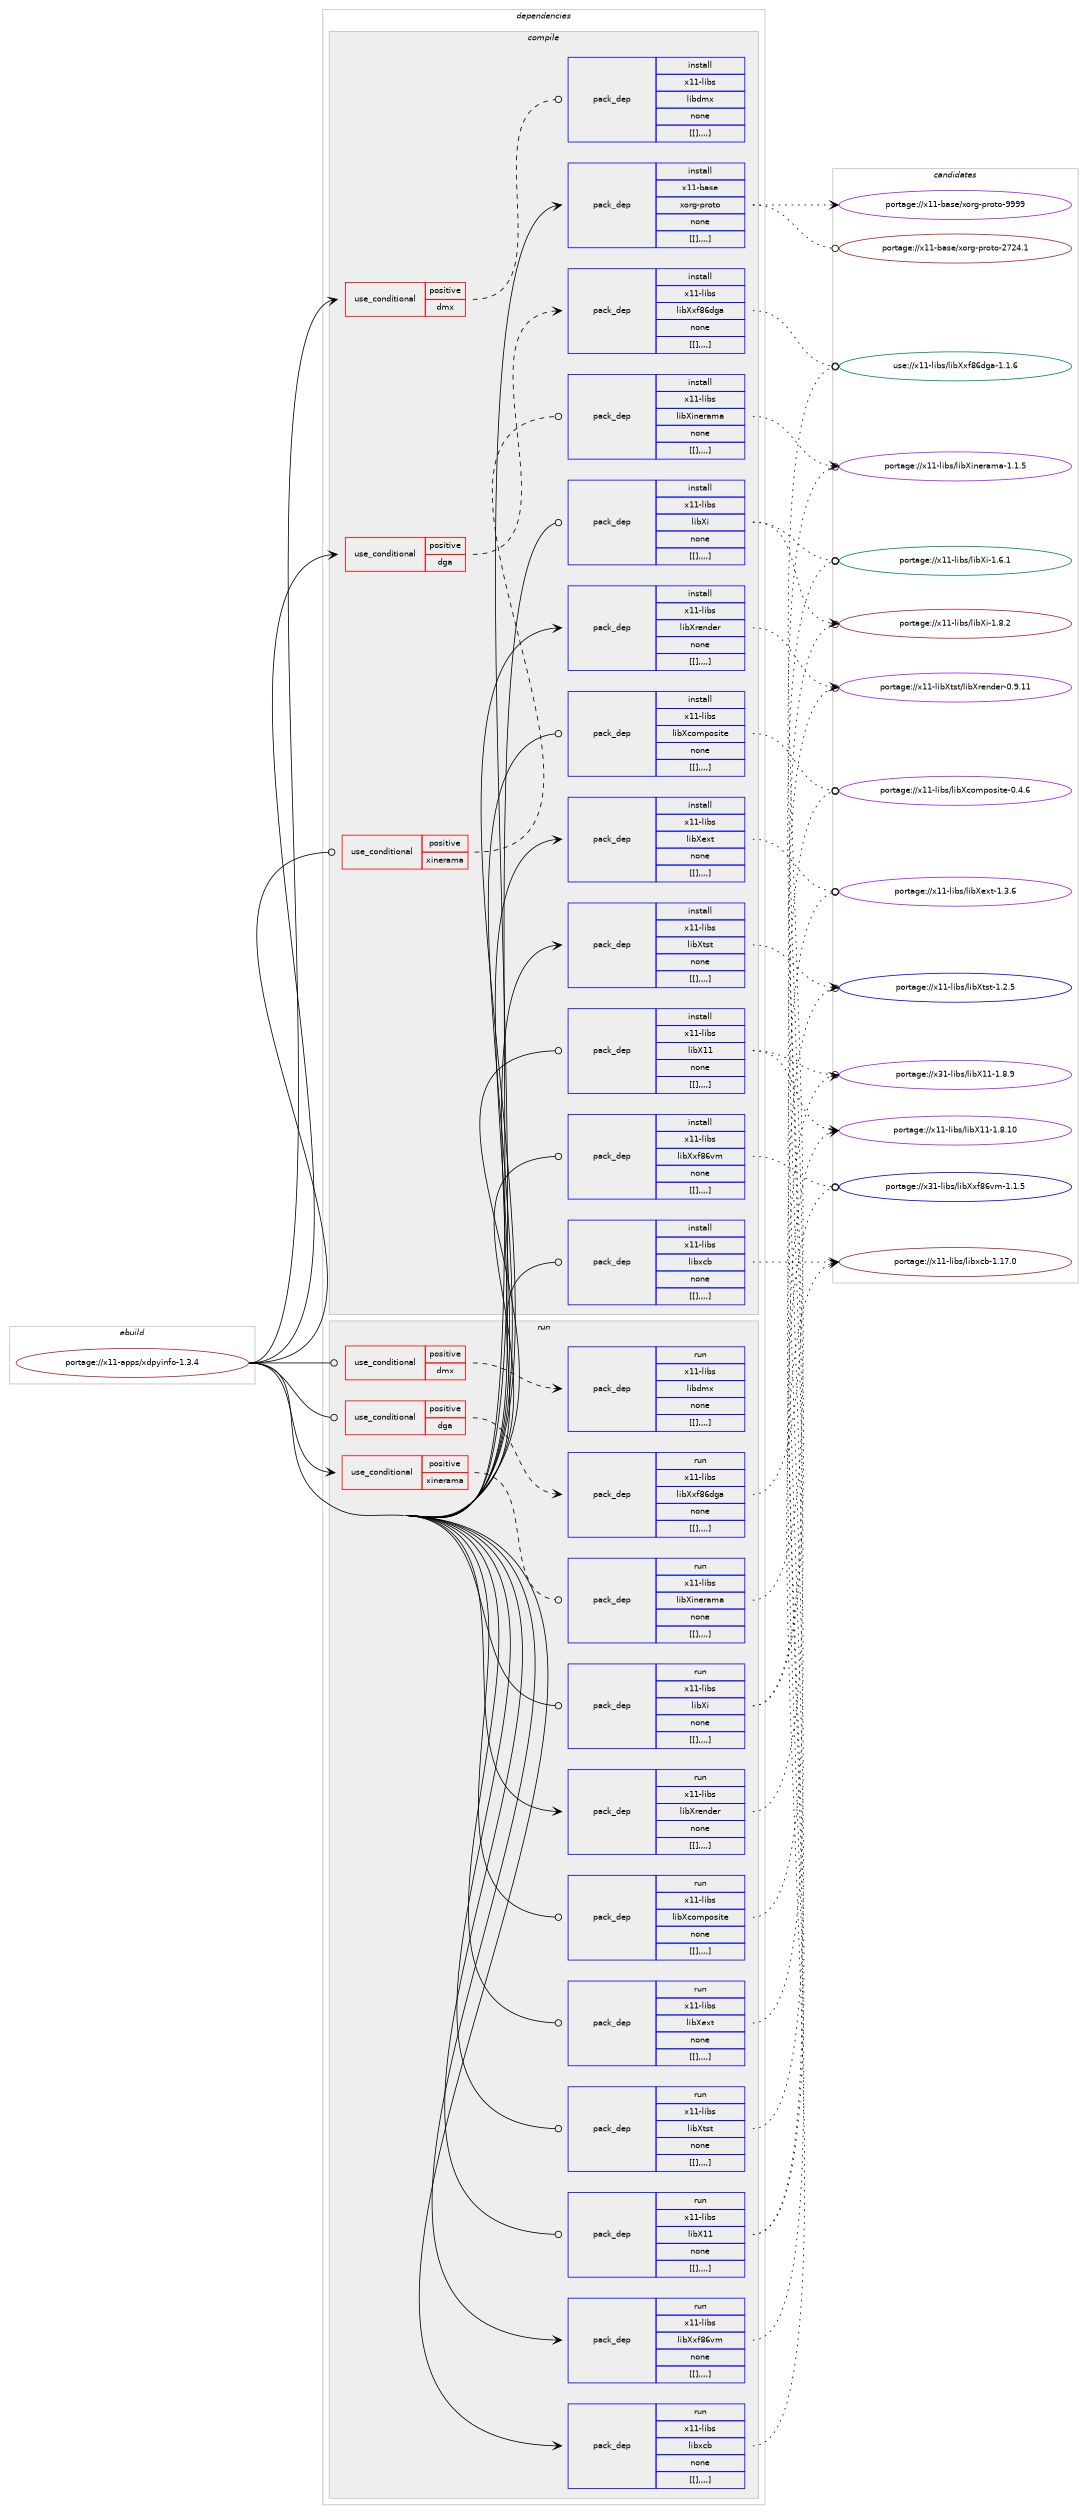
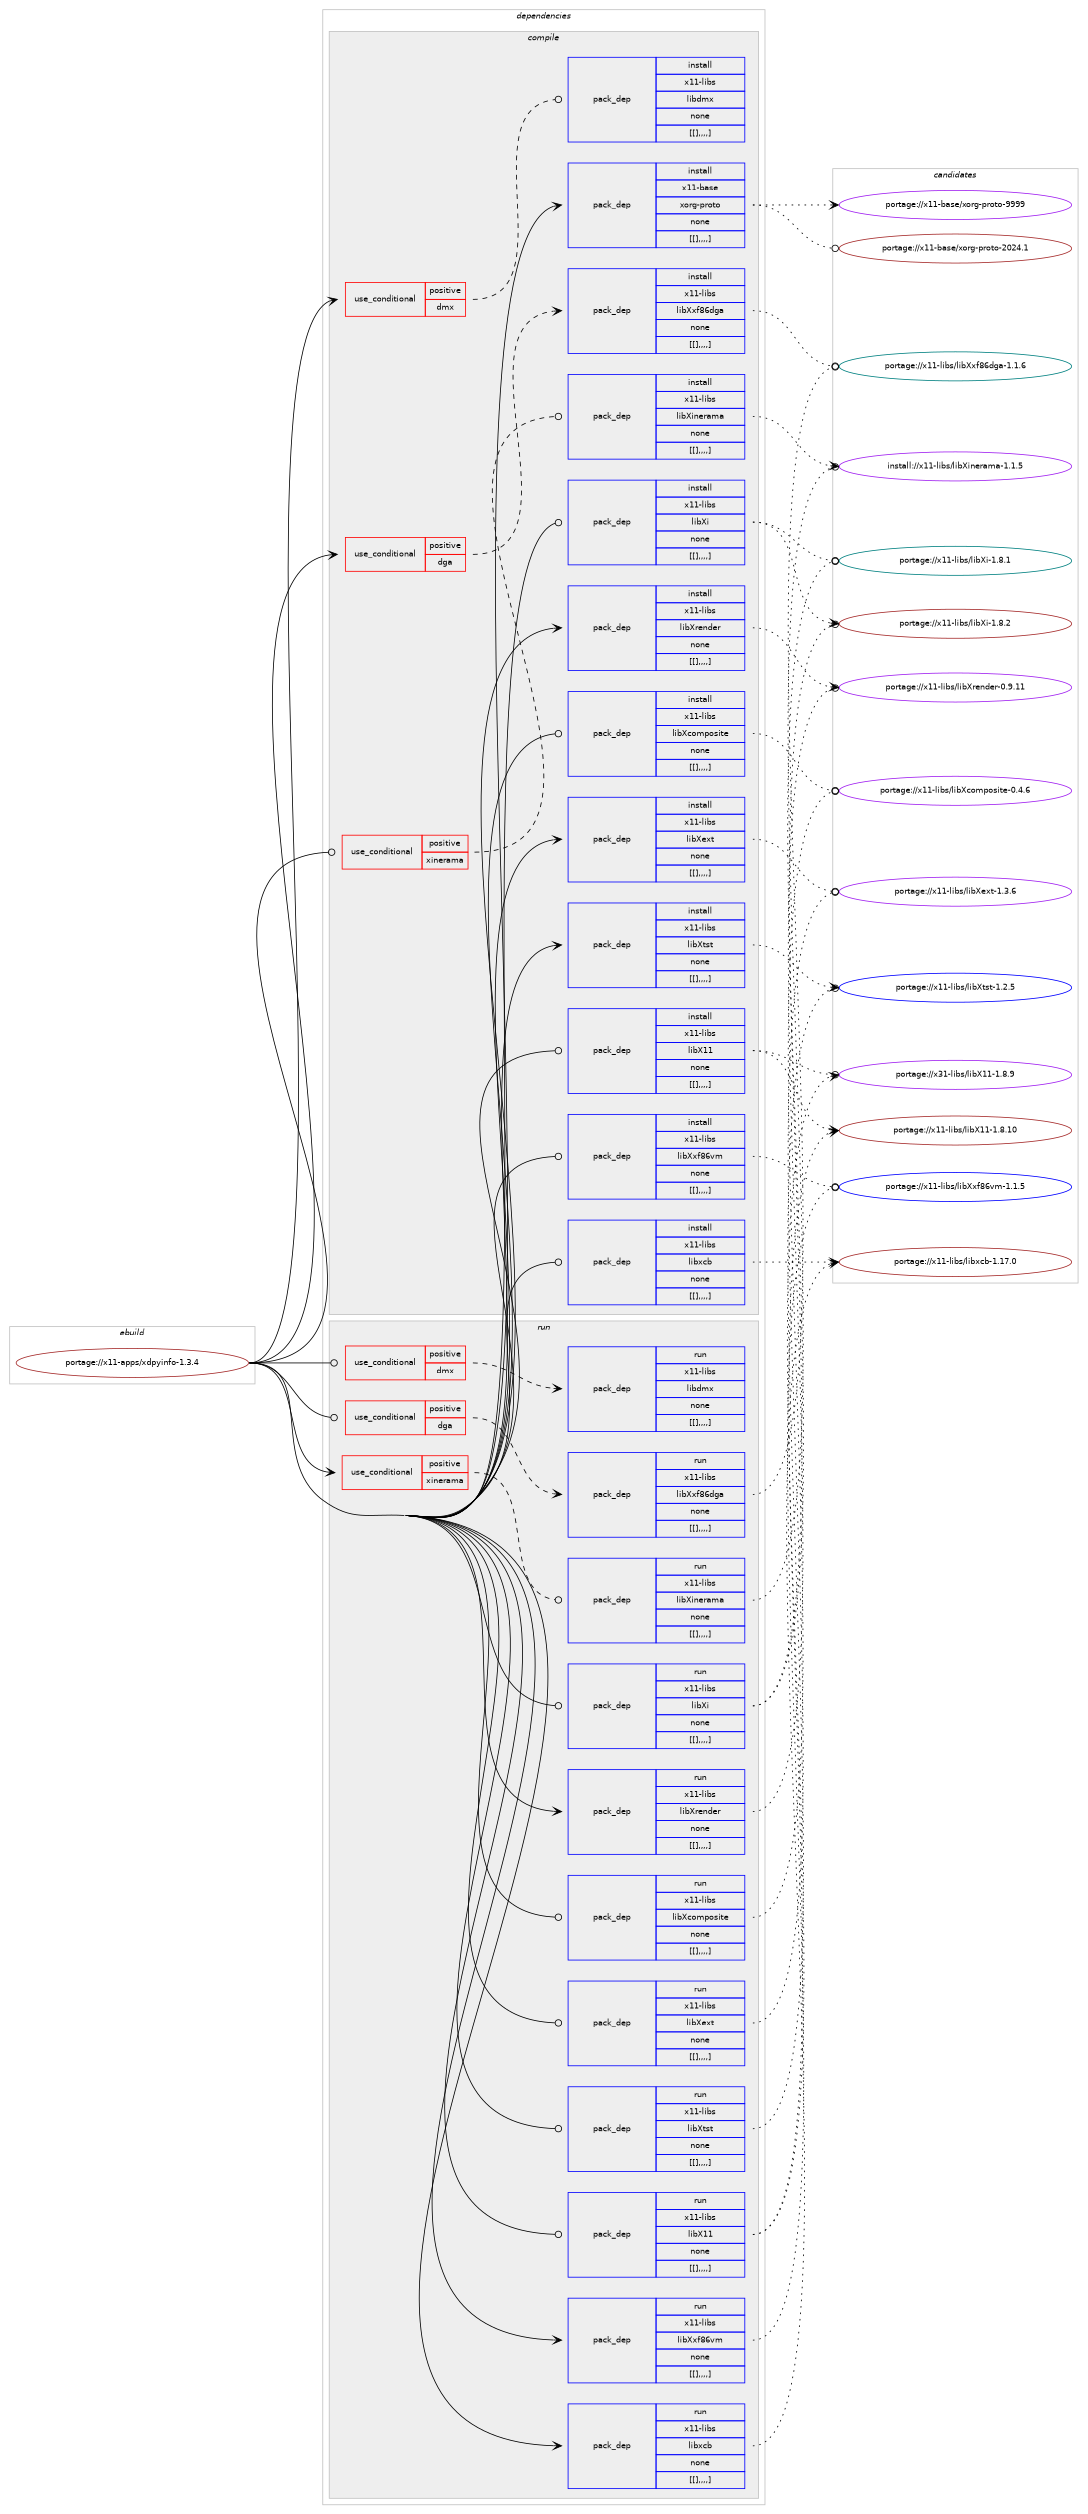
node "portage://x11-base/xorg-proto-2724.1": label "portage://x11-base/xorg-proto-2724.1" -> "portage://x11-base/xorg-proto-2024.1"
node "use://x11-libs/libXxf86dga-1.1.6": label "use://x11-libs/libXxf86dga-1.1.6" -> "portage://x11-libs/libXxf86dga-1.1.6"
node "portage://x11-libs/libXinerama-1.1.5": label "portage://x11-libs/libXinerama-1.1.5" -> "install://x11-libs/libXinerama-1.1.5"
node "portage://x11-libs/libXi-1.6.1": label "portage://x11-libs/libXi-1.6.1" -> "portage://x11-libs/libXi-1.8.1"
node "portage://x11-libXtst/libXrender-0.9.11": label "portage://x11-libXtst/libXrender-0.9.11" -> "portage://x11-libs/libXrender-0.9.11"
node "portage://x11-libs/libX11-1.8.10": color purple -> brown
node "portage://x31-libs/libXxf86vm-1.1.5": label "portage://x31-libs/libXxf86vm-1.1.5" -> "portage://x11-libs/libXxf86vm-1.1.5"
